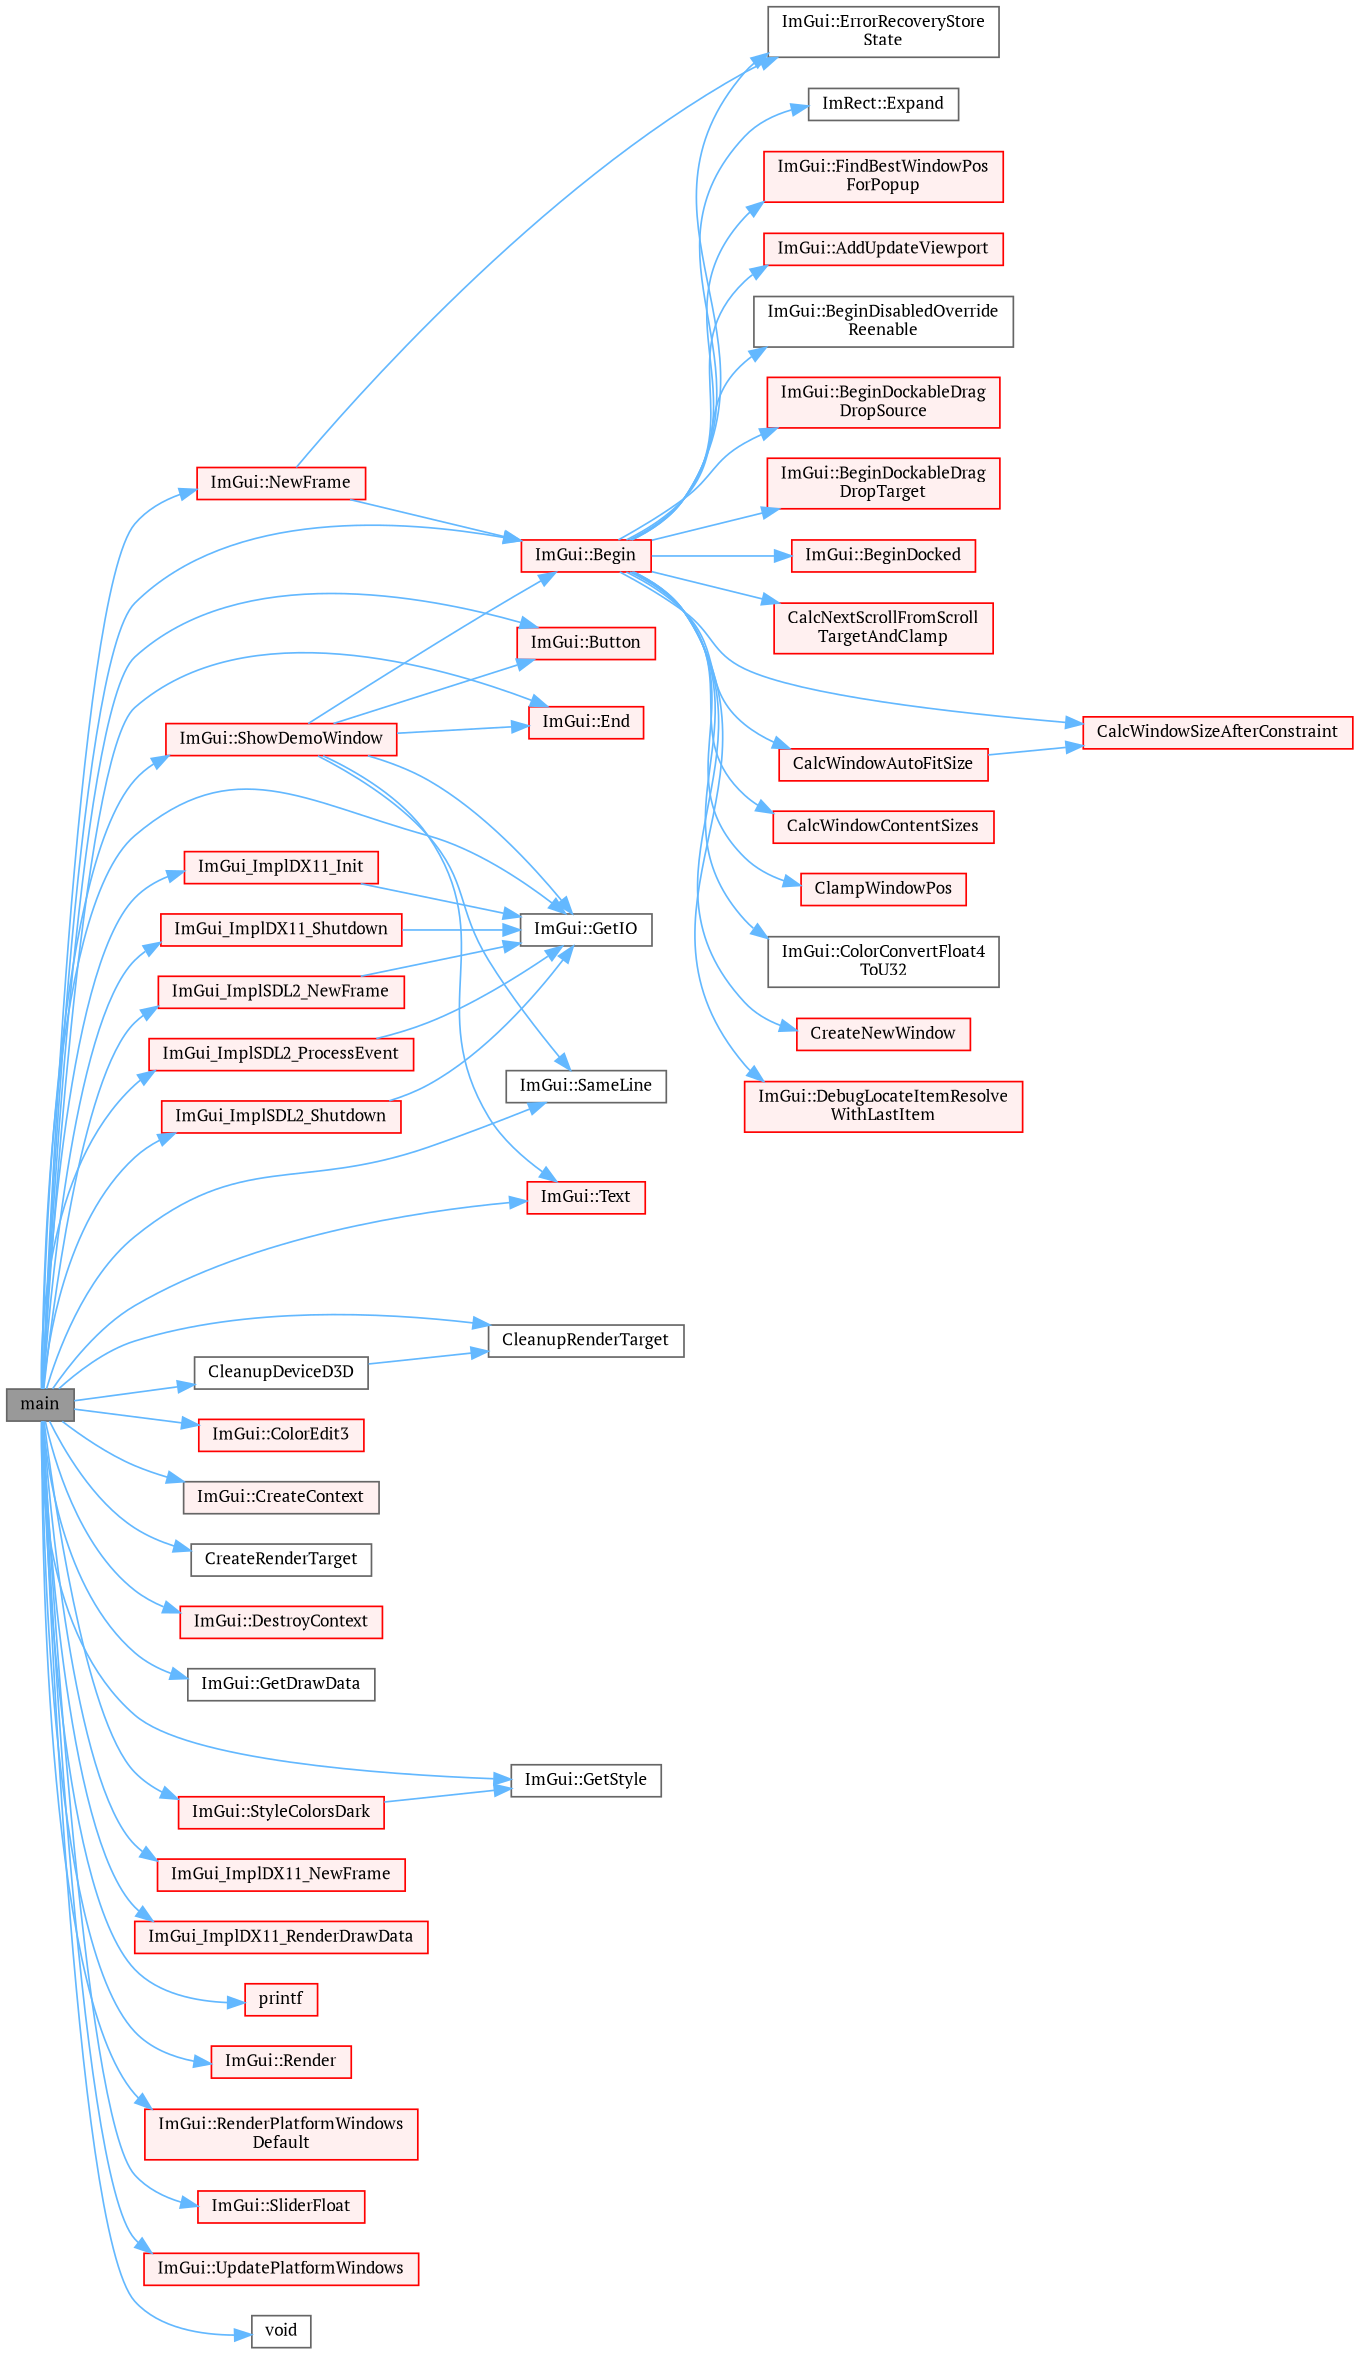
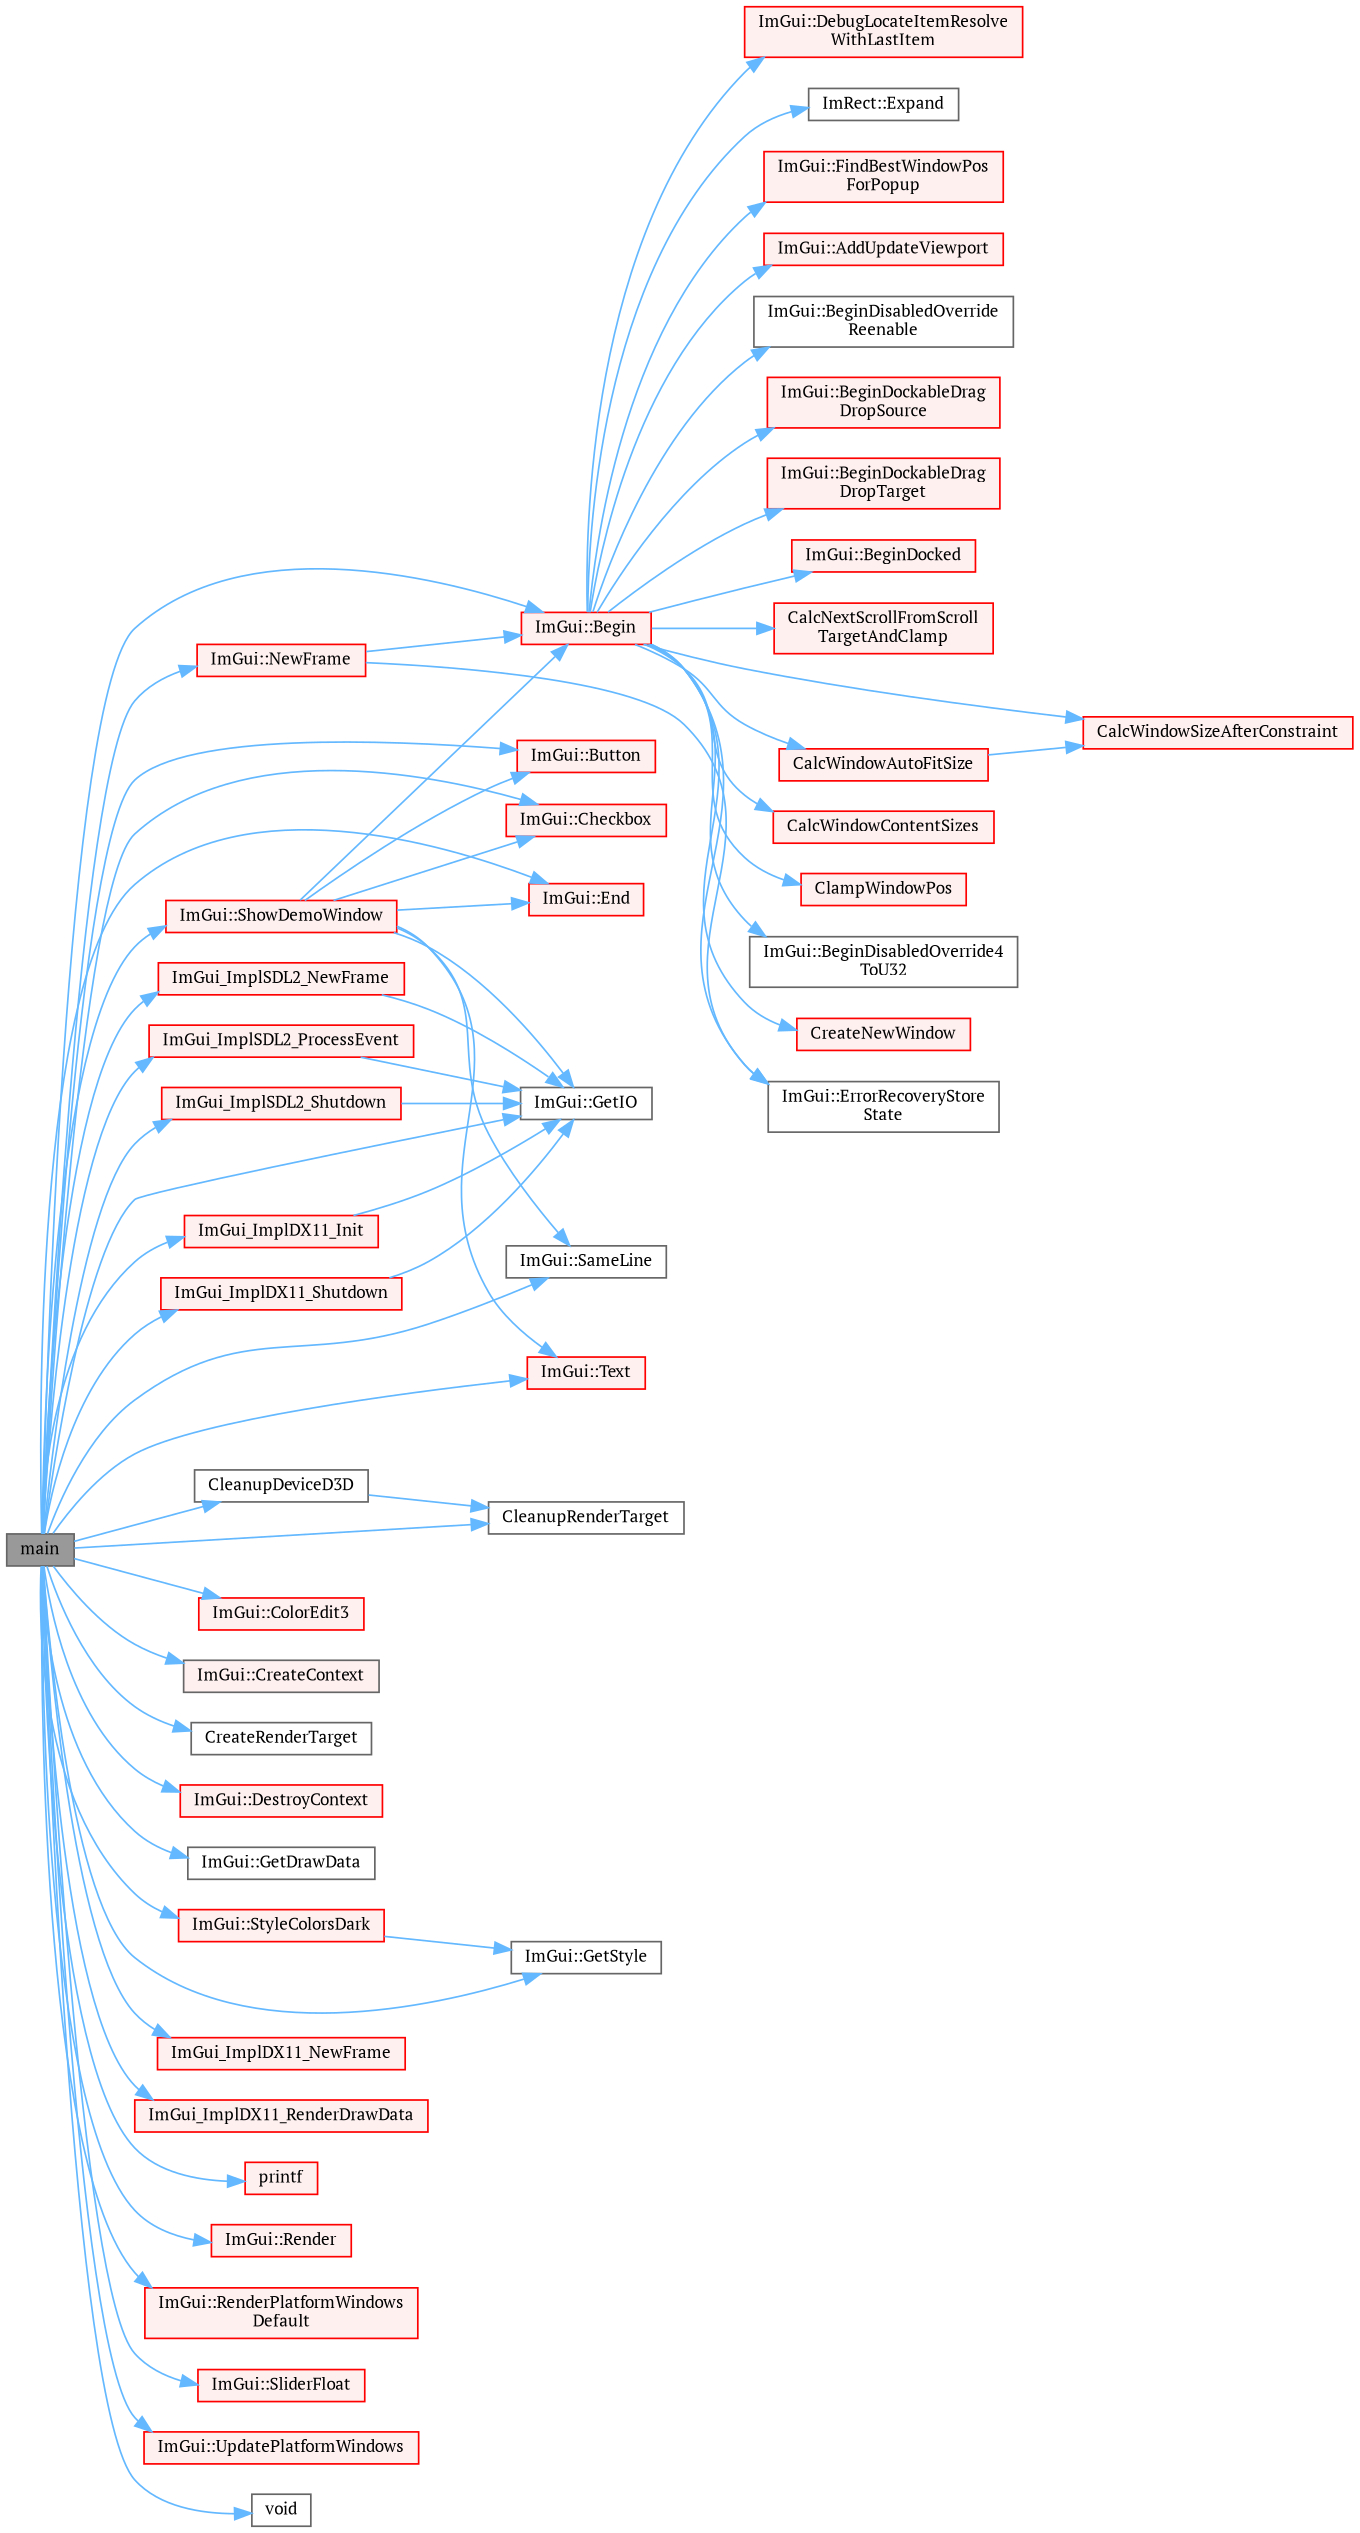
node "ImGui::Checkbox": added
node "ImGui::ColorConvertFloat4 ToU32": label "ImGui::ColorConvertFloat4 ToU32" -> "ImGui::BeginDisabledOverride4 ToU32"
